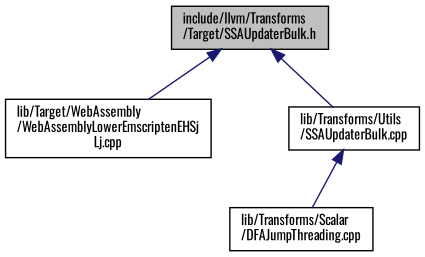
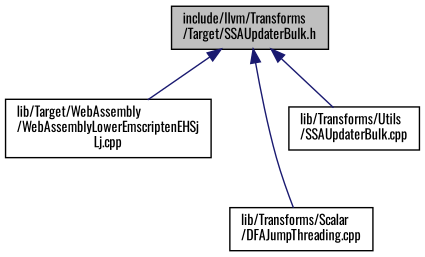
edge "lib/Transforms/Scalar /DFAJumpThreading.cpp" -> "lib/Transforms/Utils /SSAUpdaterBulk.cpp": now "lib/Transforms/Scalar /DFAJumpThreading.cpp" -> "include/llvm/Transforms /Target/SSAUpdaterBulk.h"
